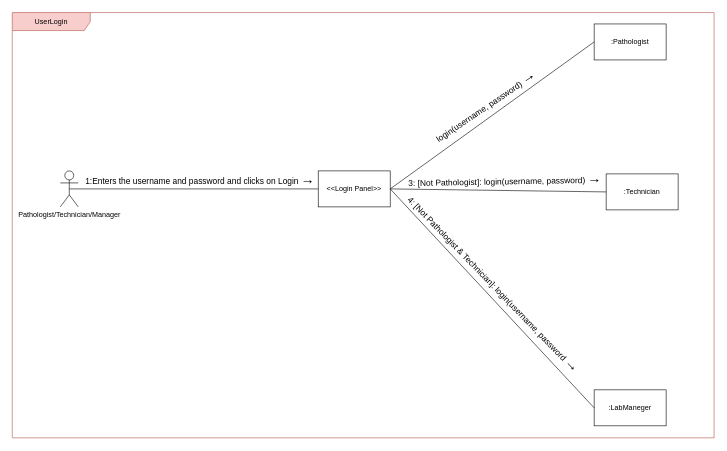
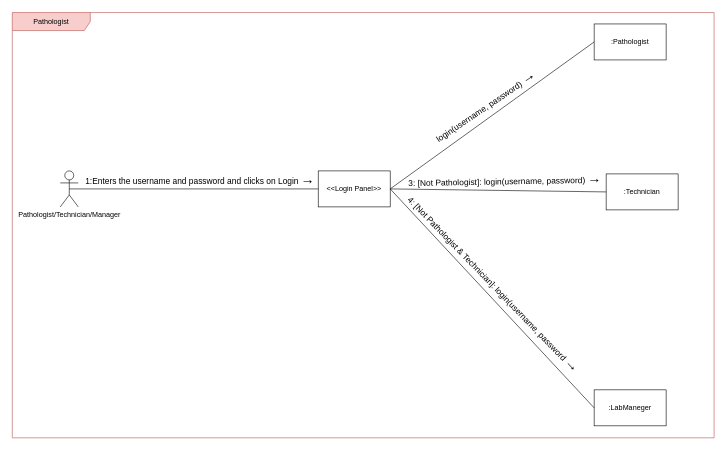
node "UserLogin": label "UserLogin" -> "Pathologist"
